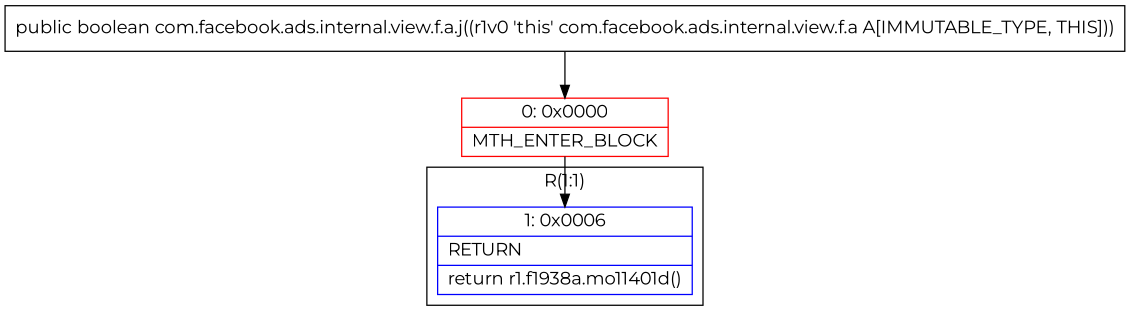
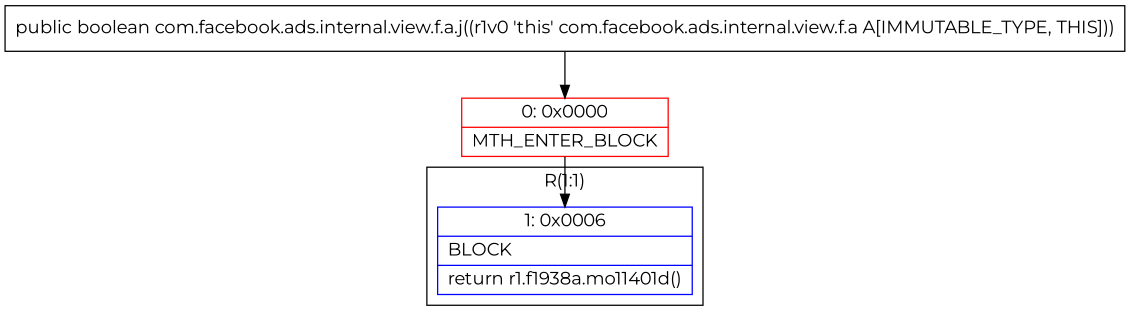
node "1: 0x0006": text "RETURN" -> "BLOCK"
